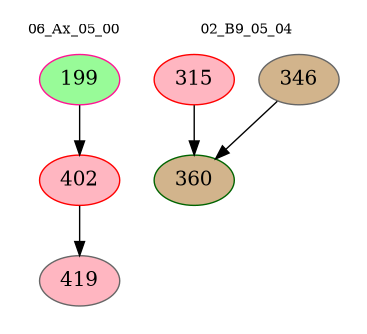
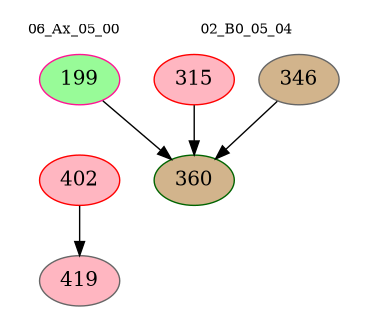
cluster "02_B9_05_04": label "02_B9_05_04" -> "02_B0_05_04"
edge "199" -> "402": now "199" -> "360"
